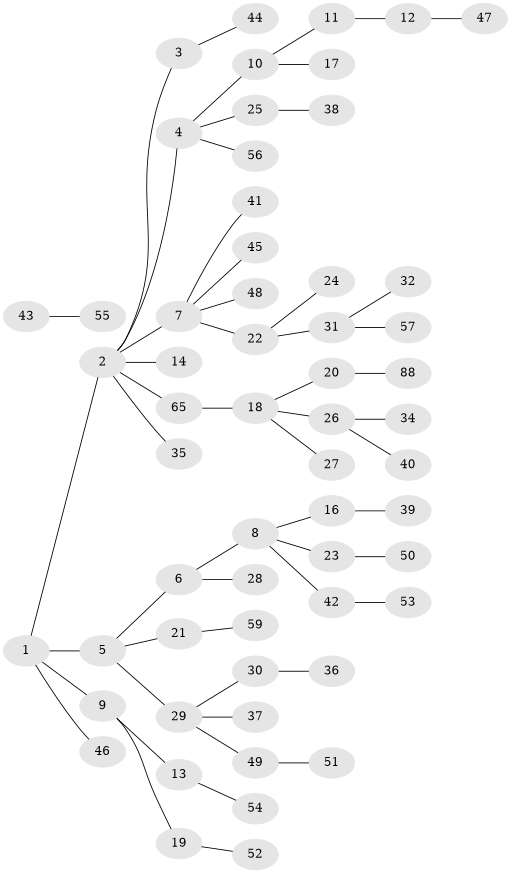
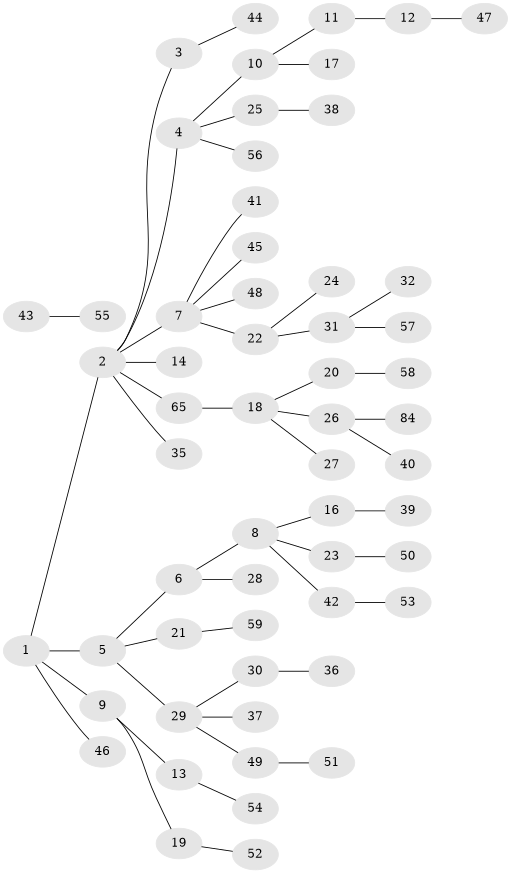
node "88": label "88" -> "58"
node "34": label "34" -> "84"
